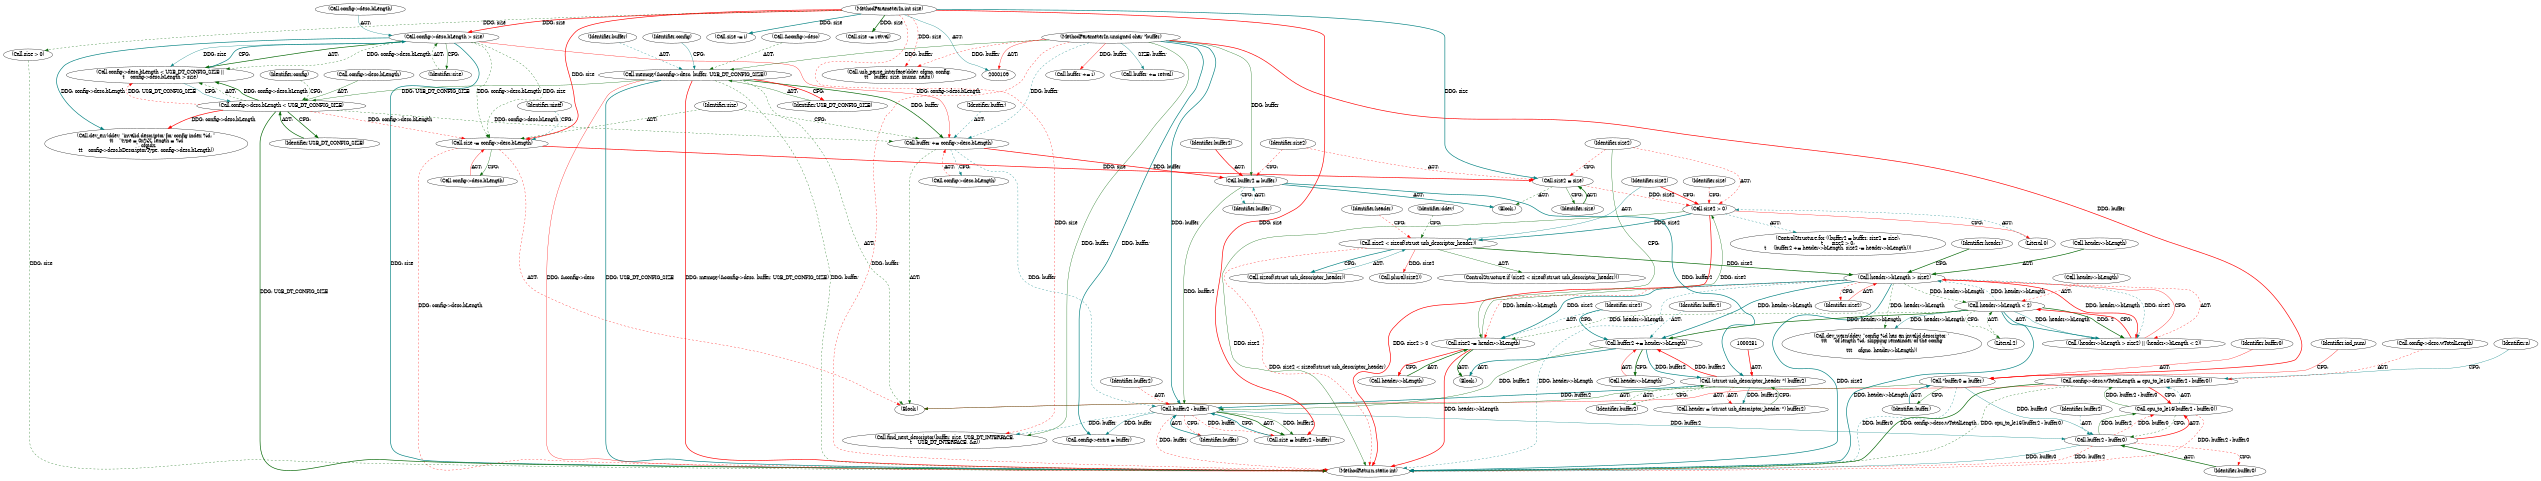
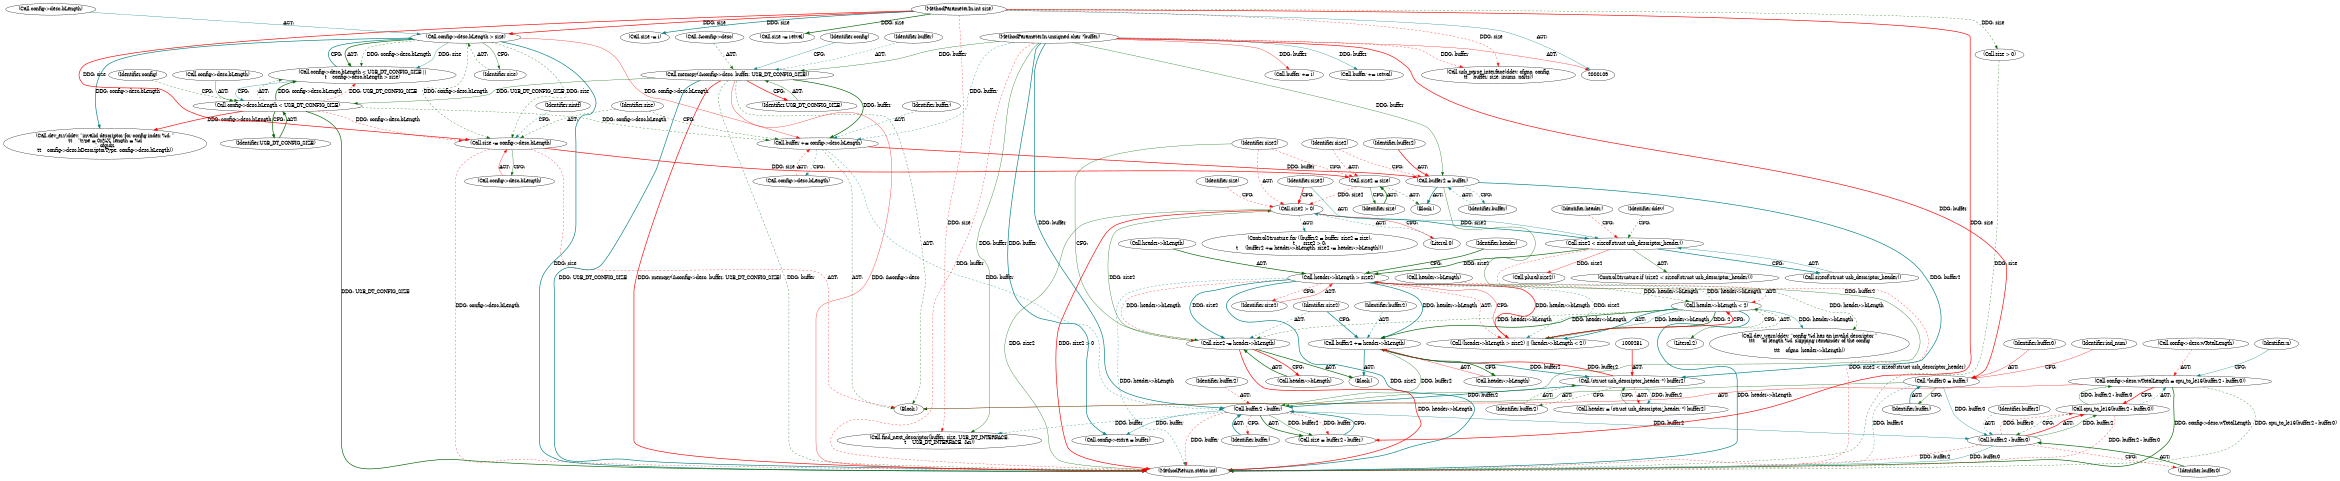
edge "(MethodParameterIn,int size)" -> "(Call,size2 = size)": removed, label "DDG: size"
edge "(MethodParameterIn,unsigned char *buffer)" -> "(Call,buffer += retval)": label "SIZE: buffer" -> "DDG: buffer"
